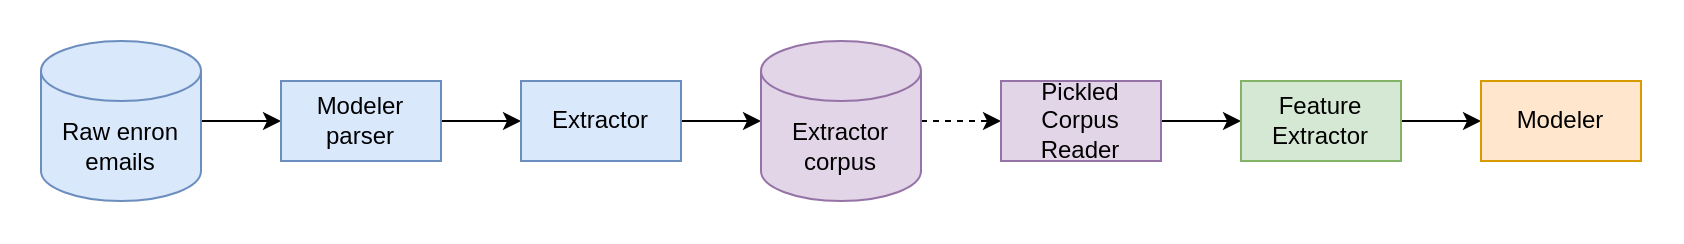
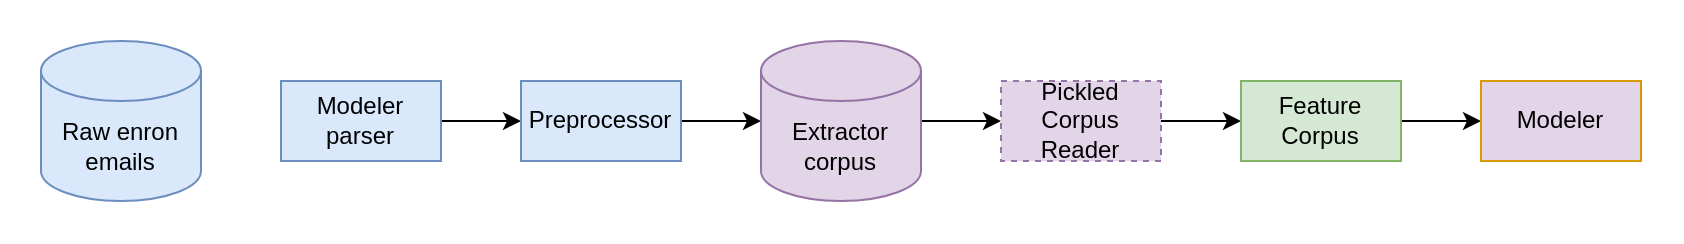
edge "Raw enron emails" -> "Modeler parser": removed
node "Extractor": label "Extractor" -> "Preprocessor"
edge "Extractor corpus" -> "Pickled Corpus Reader": style dashed -> solid
node "Pickled Corpus Reader": style solid -> dashed
node "Feature Extractor": label "Feature Extractor" -> "Feature Corpus"
node "Modeler": fillcolor #ffe6cc -> #e1d5e7
